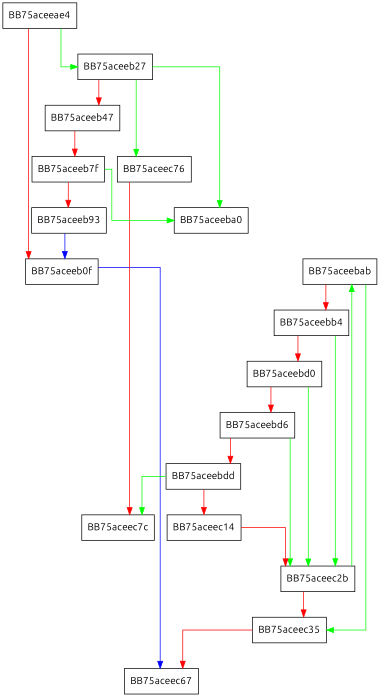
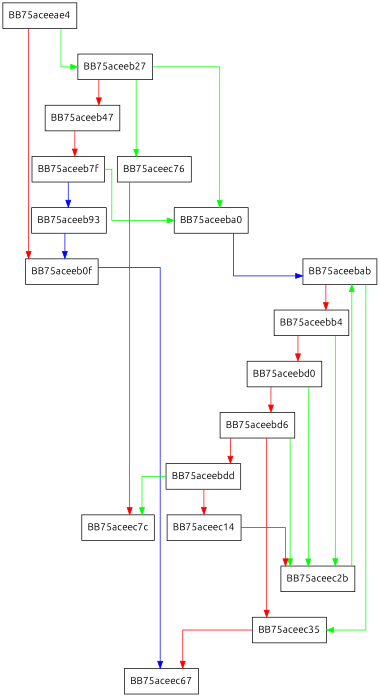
edge "BB75aceeb7f" -> "BB75aceeb93": color red -> blue
edge "BB75aceeba0" -> "BB75aceebab": added
edge "BB75aceec2b" -> "BB75aceec35": now "BB75aceebd6" -> "BB75aceec35"
